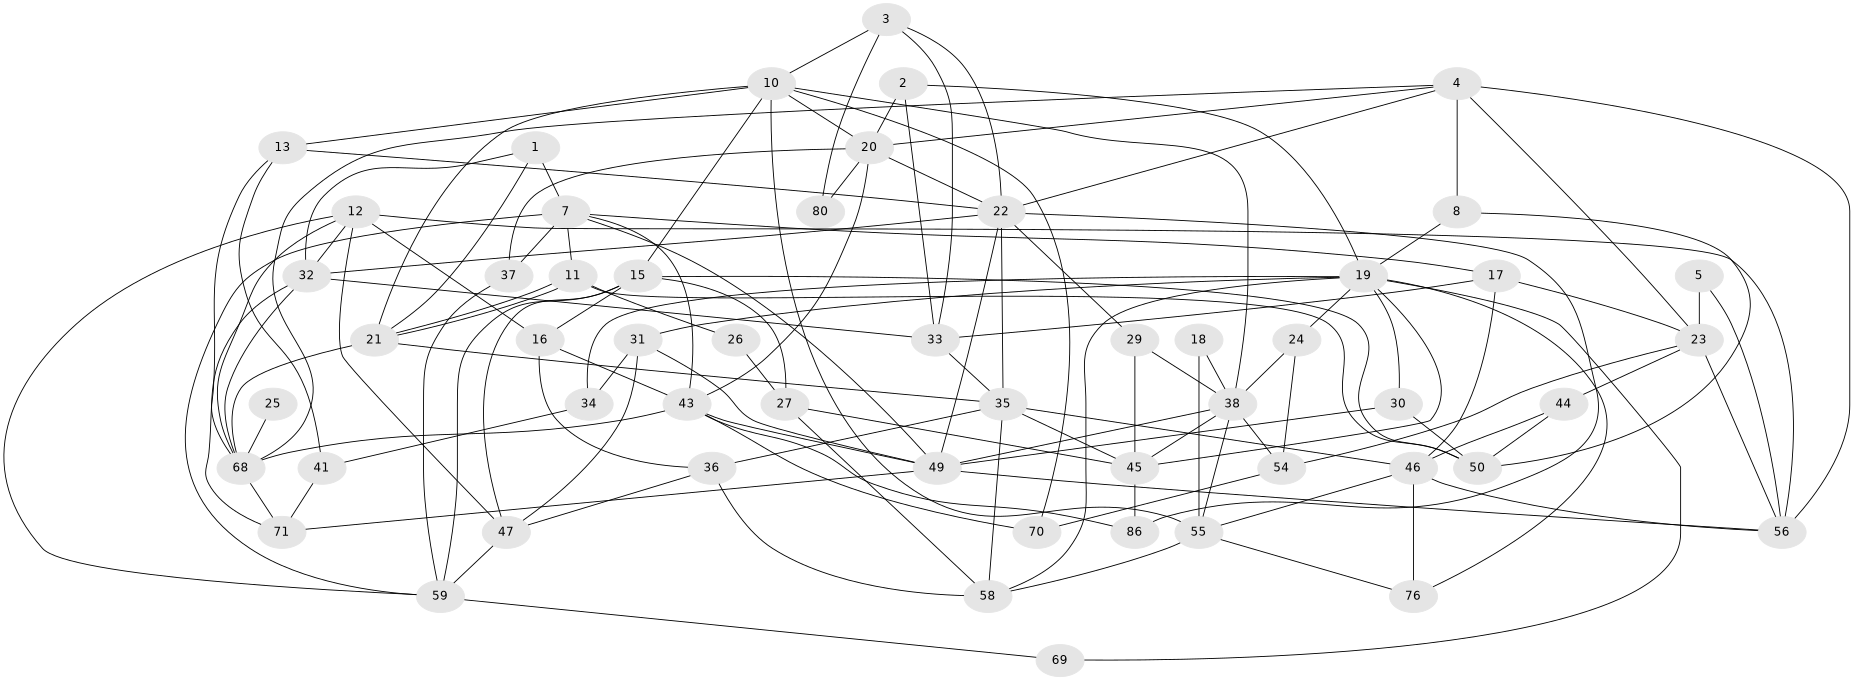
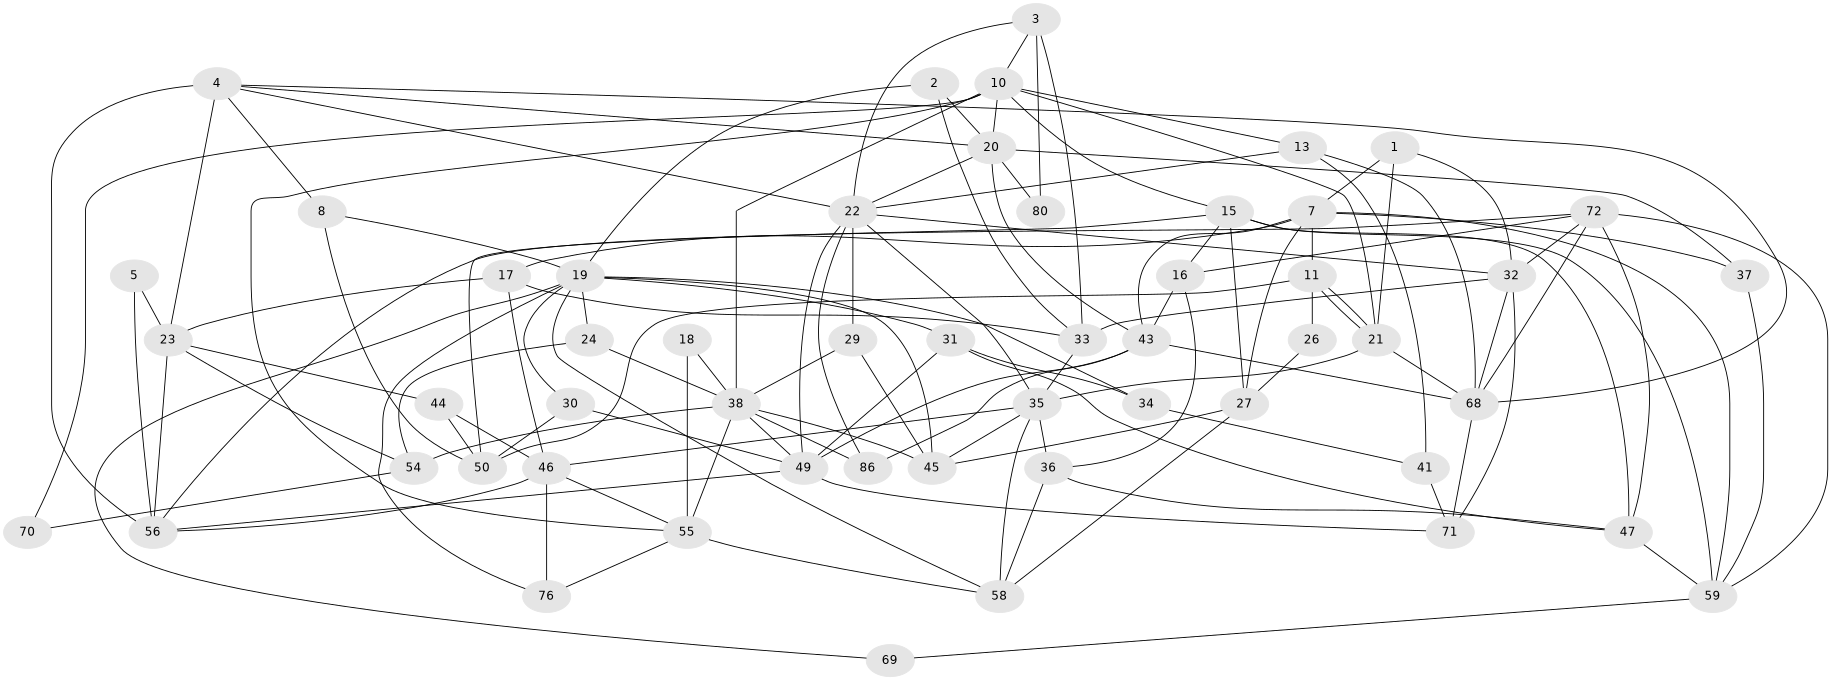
node "12": label "12" -> "72"
edge "7" -- "49": now "7" -- "27"
node "25": removed
edge "43" -- "70": removed
edge "45" -- "86": now "38" -- "86"
